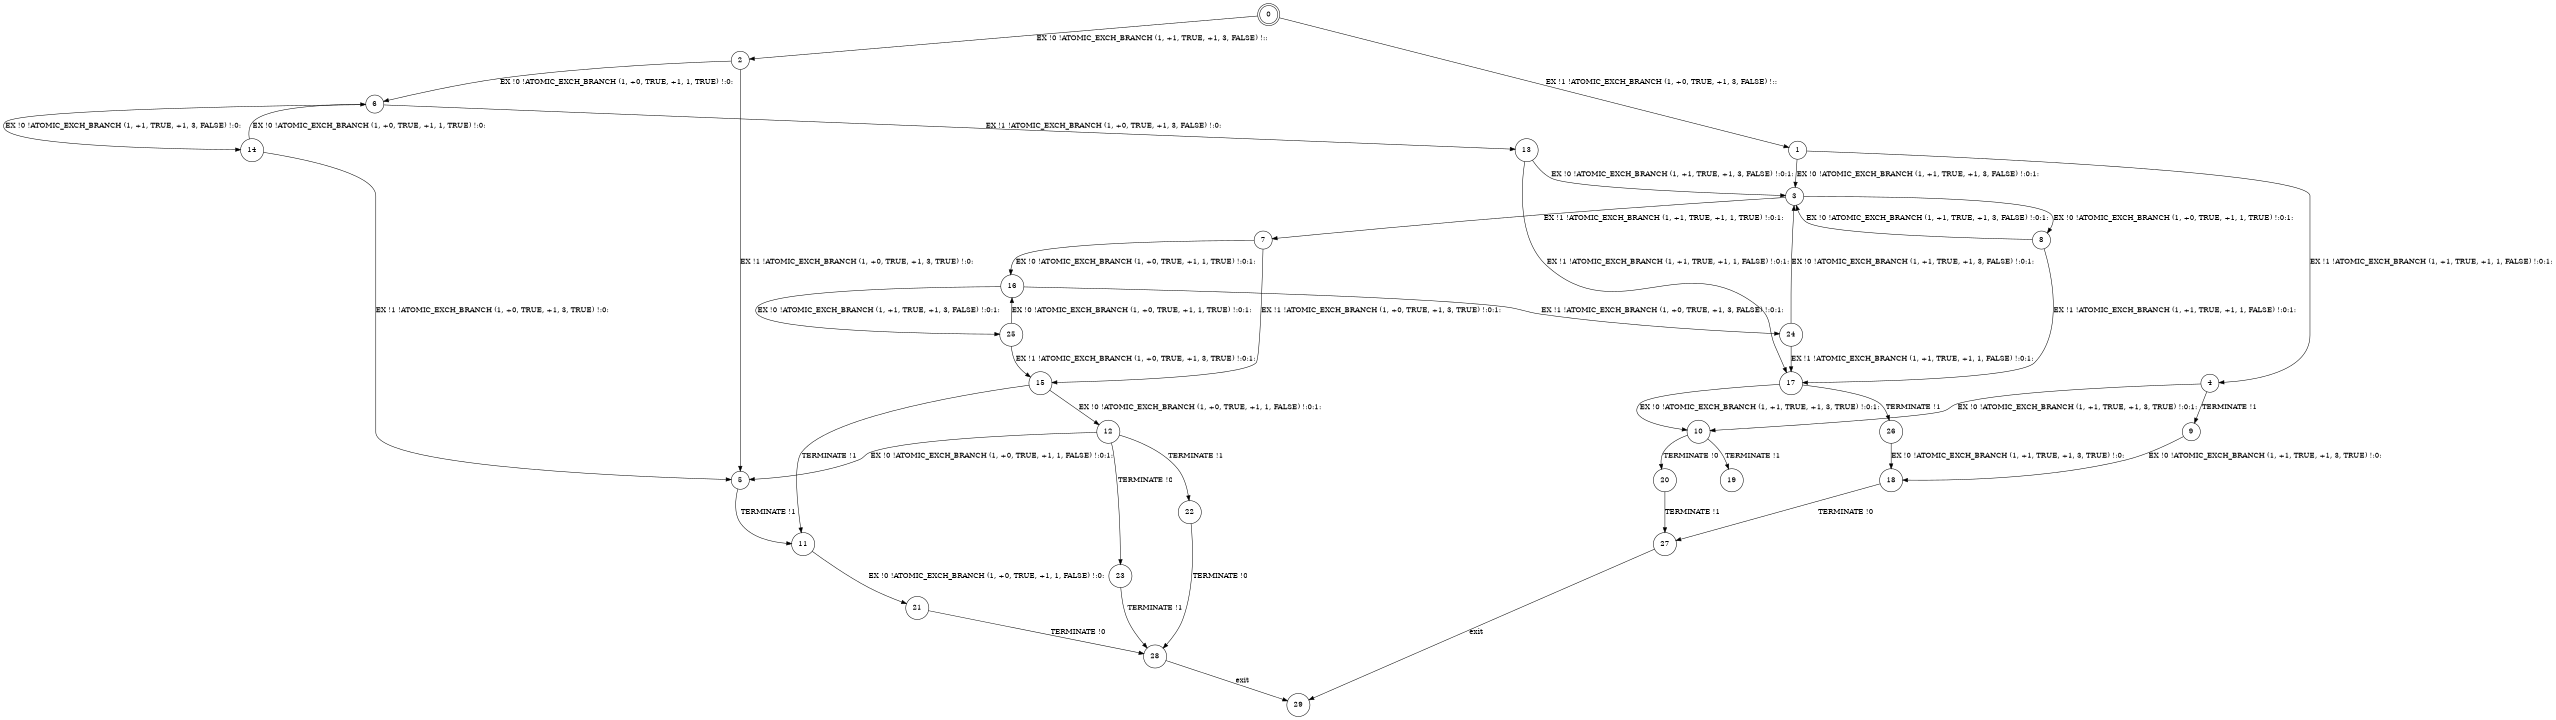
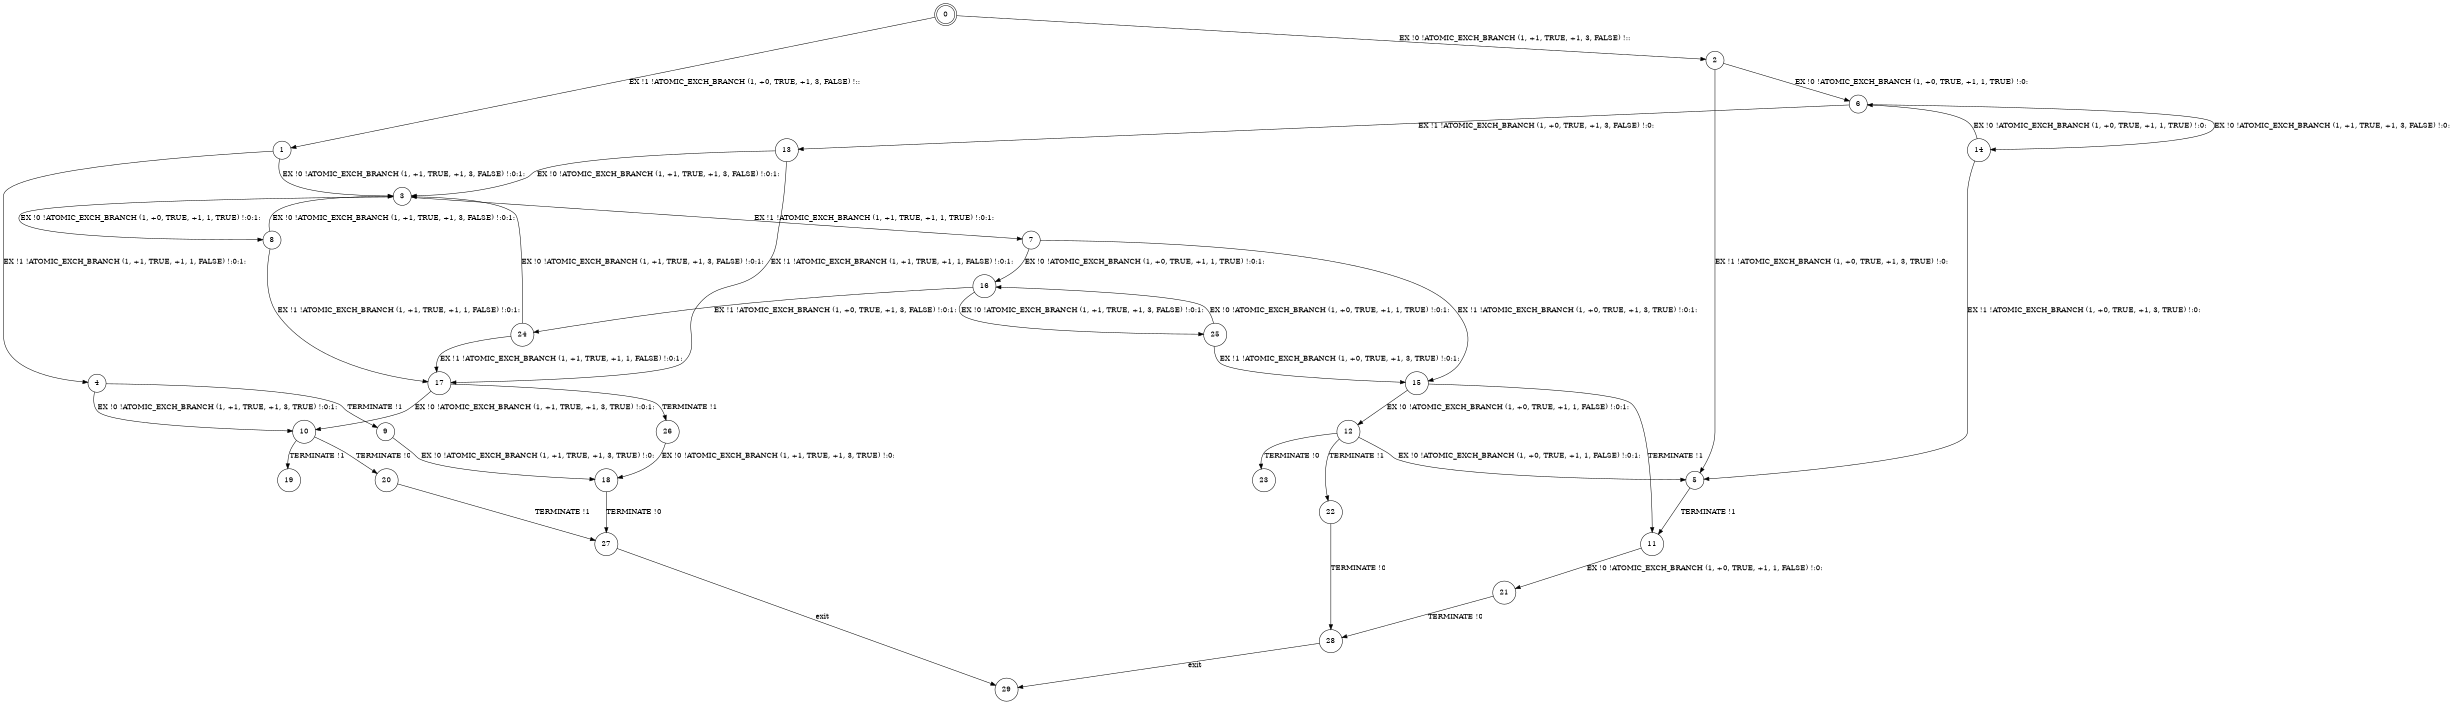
edge "23" -> "28": removed, label "TERMINATE !1"
